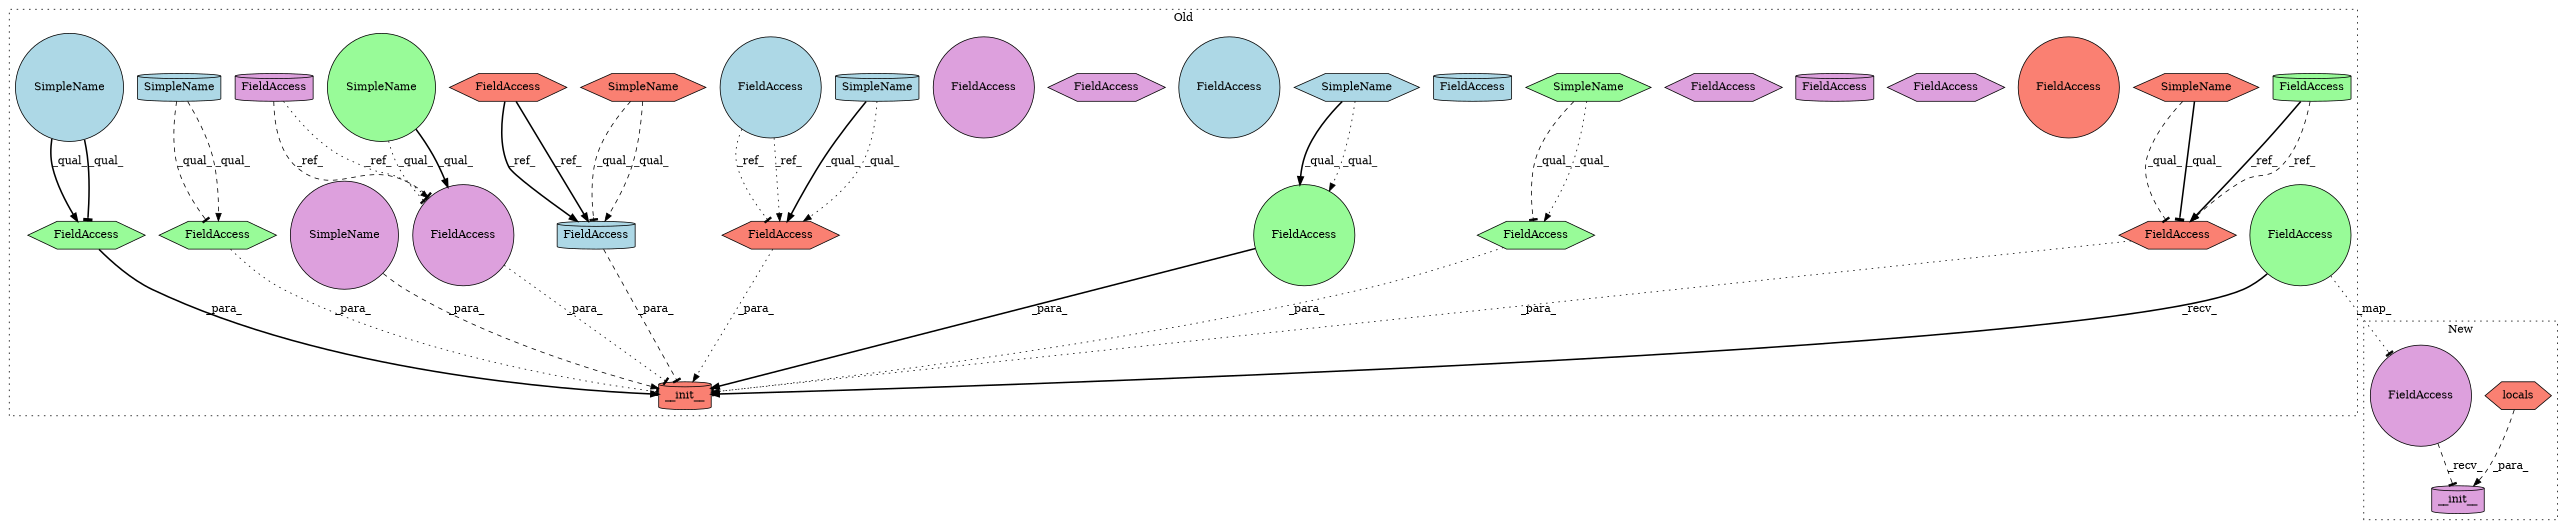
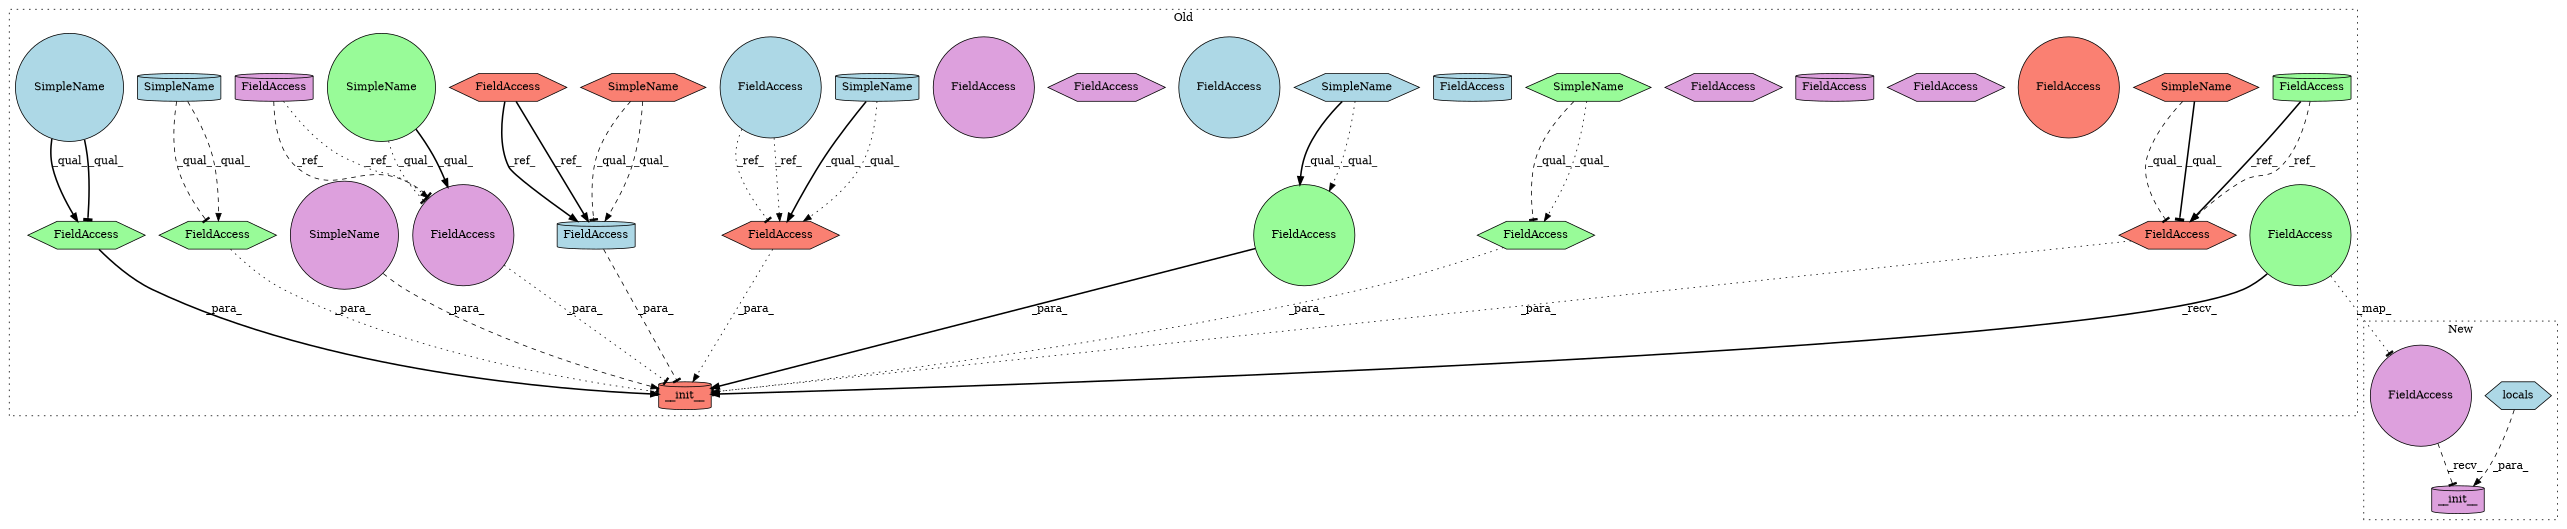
node "locals": fillcolor salmon -> lightblue
